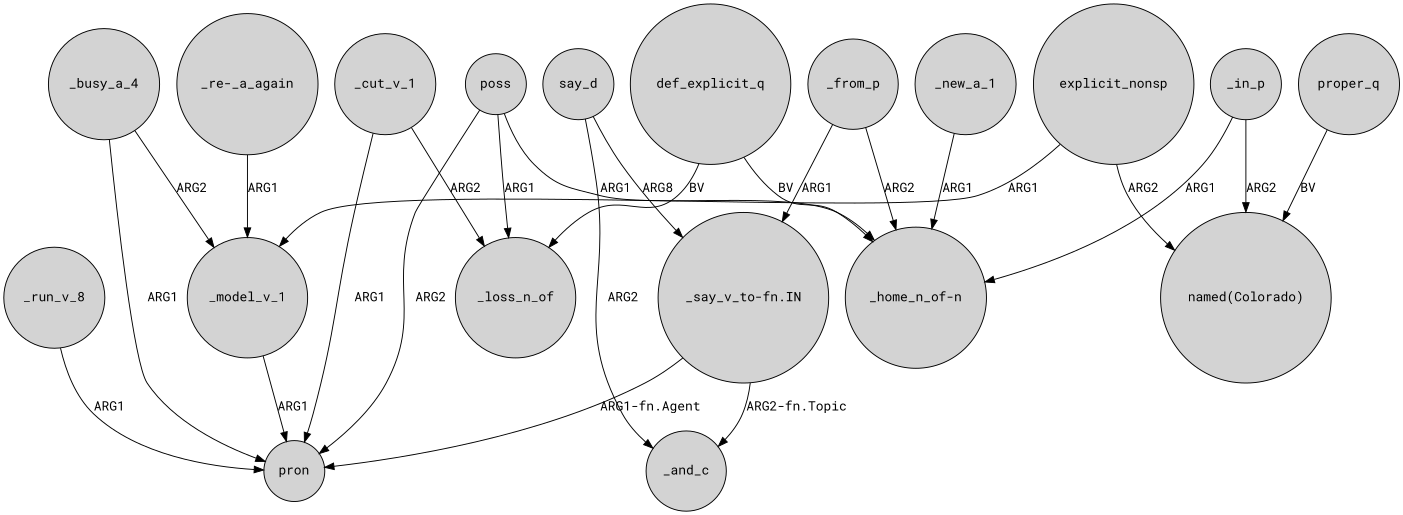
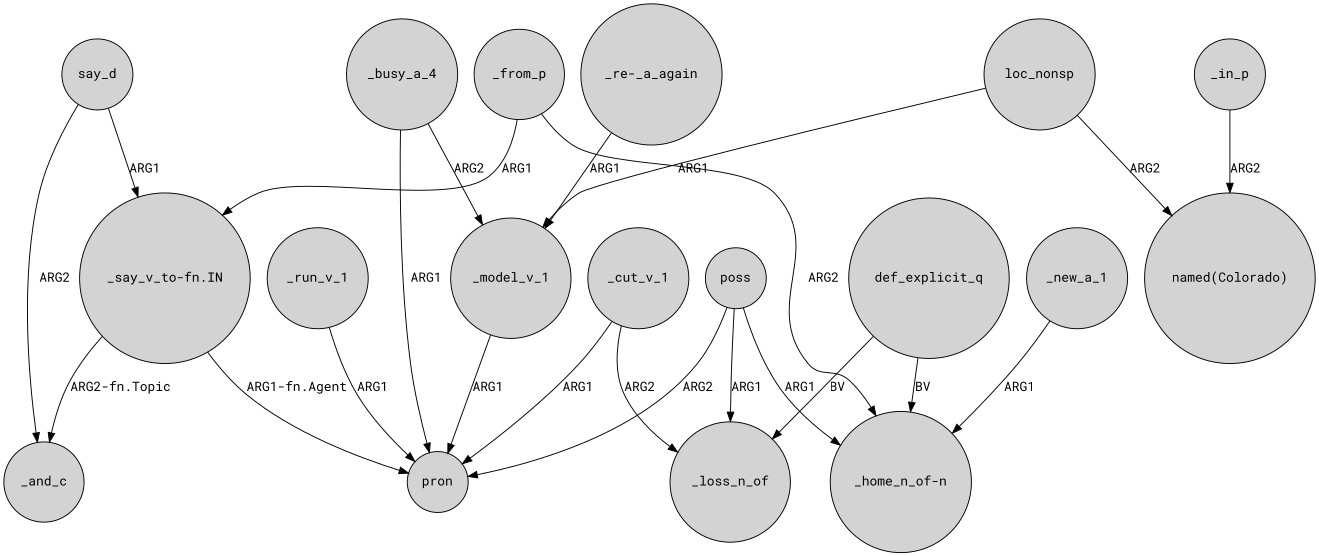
node "explicit_nonsp": label "explicit_nonsp" -> "loc_nonsp"
node "proper_q": removed
edge "say_d" -> "_say_v_to-fn.IN": label "ARG8" -> "ARG1"
edge "_in_p" -> "_home_n_of-n": removed, label "ARG1"
node "_run_v_8": label "_run_v_8" -> "_run_v_1"
